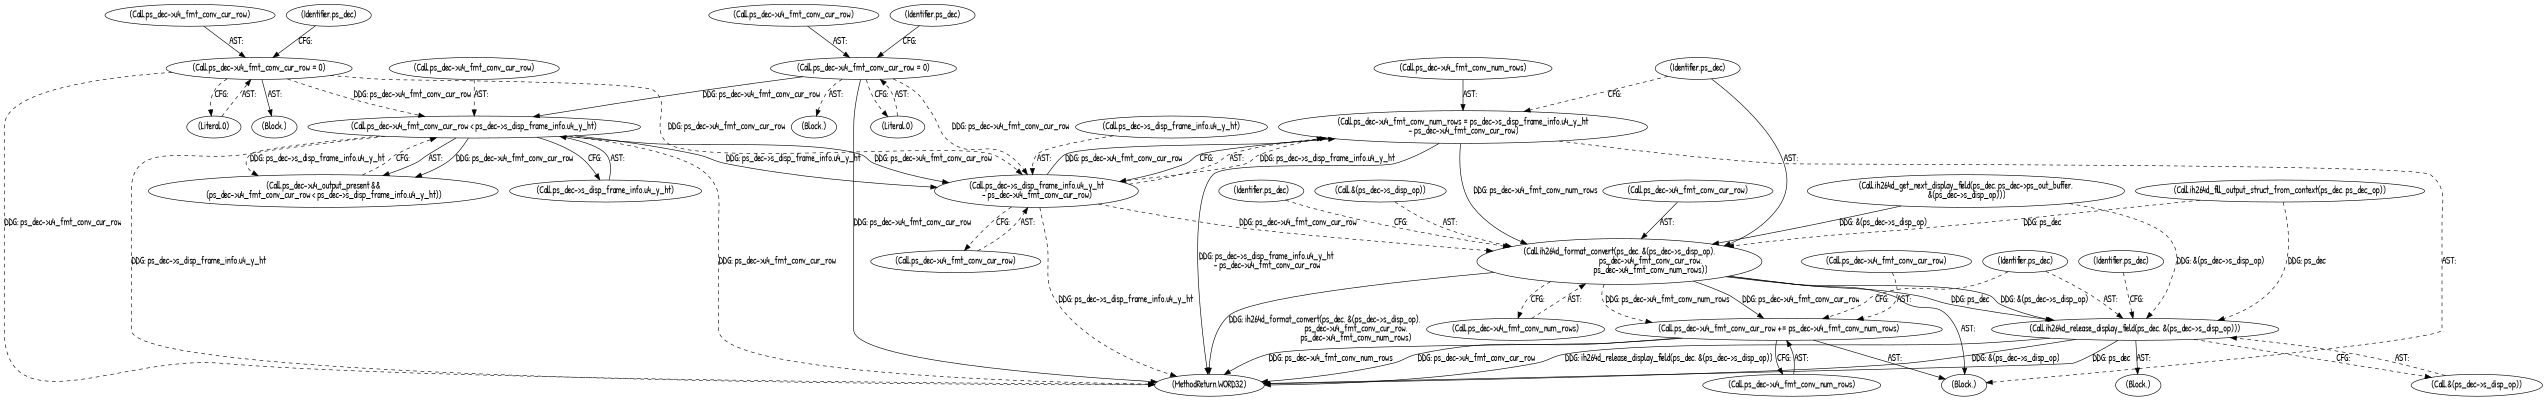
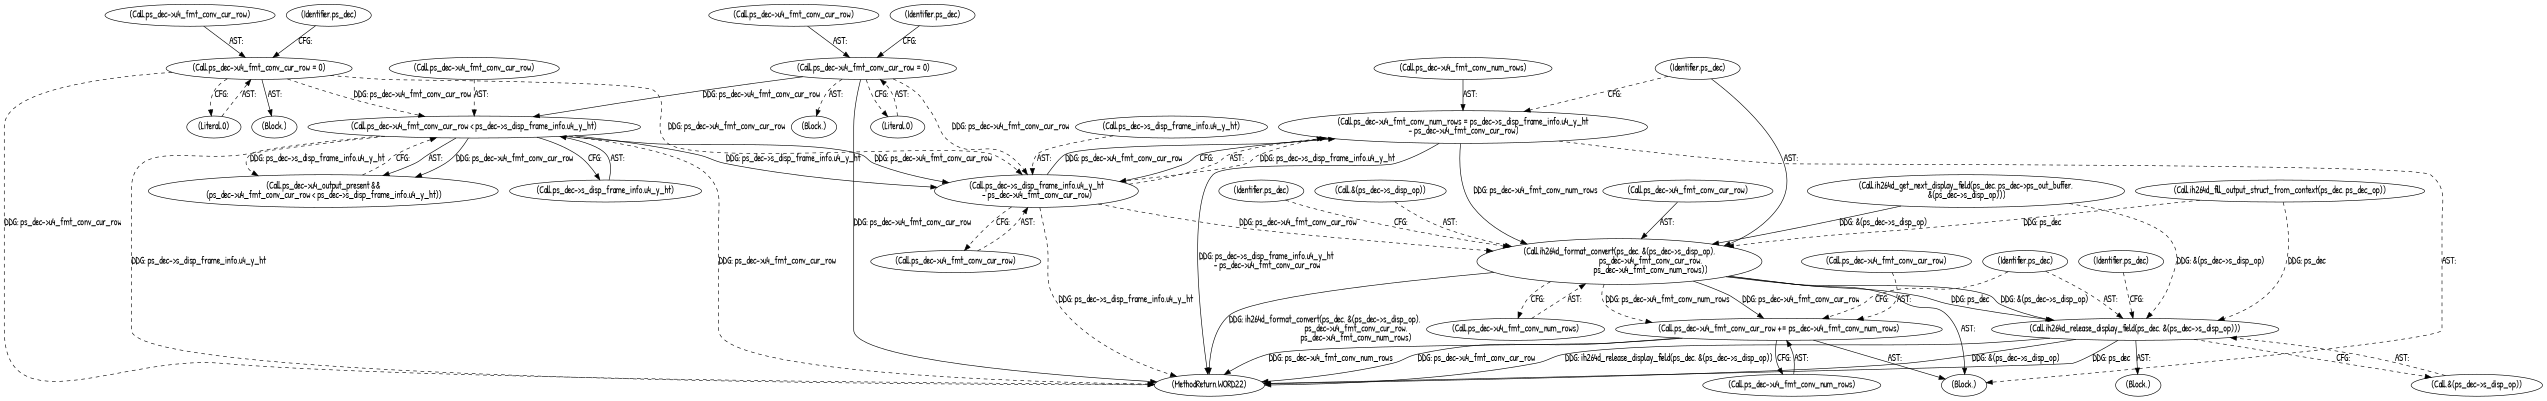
node "(MethodReturn,WORD32)": label "(MethodReturn,WORD32)" -> "(MethodReturn,WORD22)"
